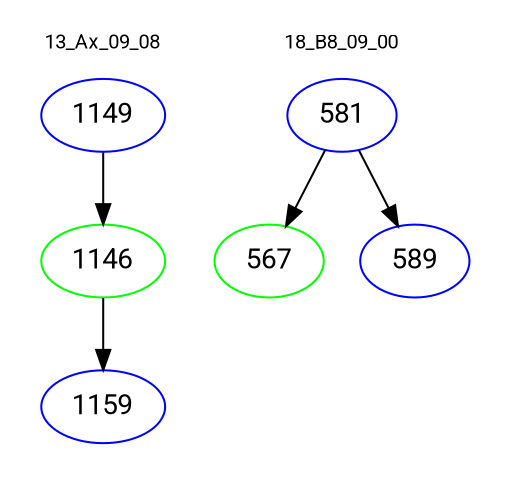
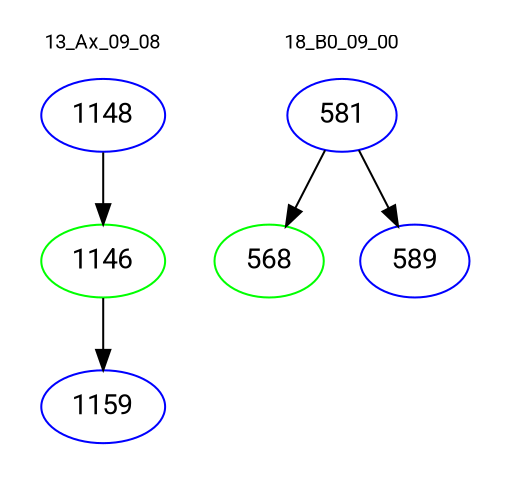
cluster "18_B8_09_00": label "18_B8_09_00" -> "18_B0_09_00"
node "1149": label "1149" -> "1148"
node "567": label "567" -> "568"
